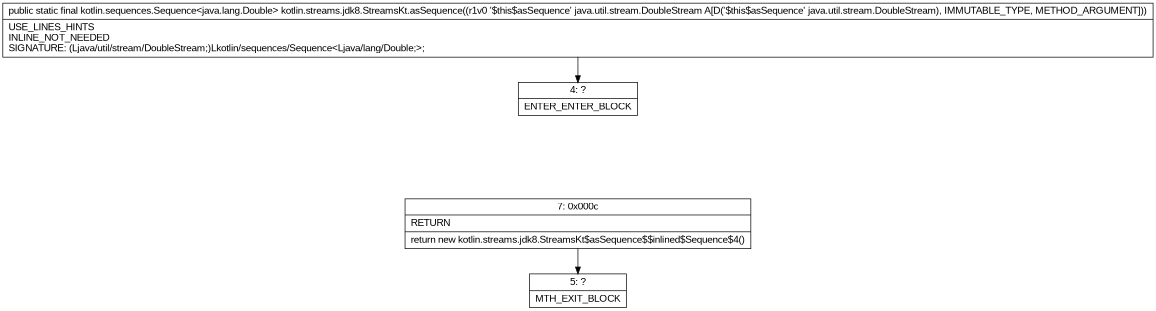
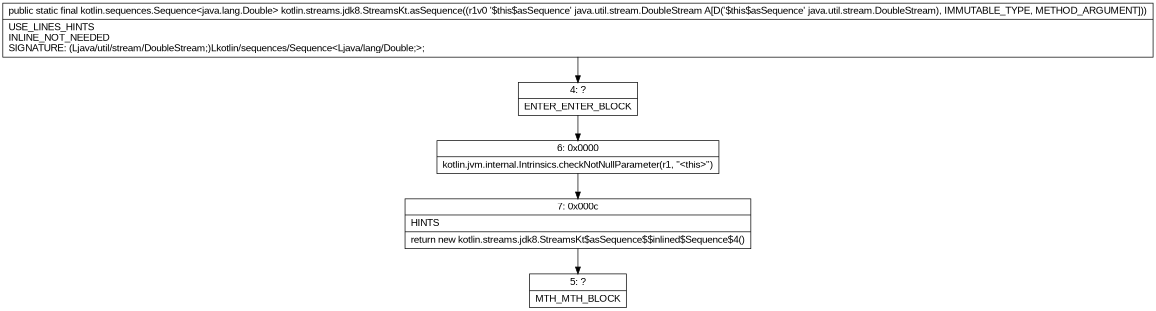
node "6: 0x0000": added
node "7: 0x000c": text "RETURN" -> "HINTS"
node "5: ?": text "MTH_EXIT_BLOCK" -> "MTH_MTH_BLOCK"
